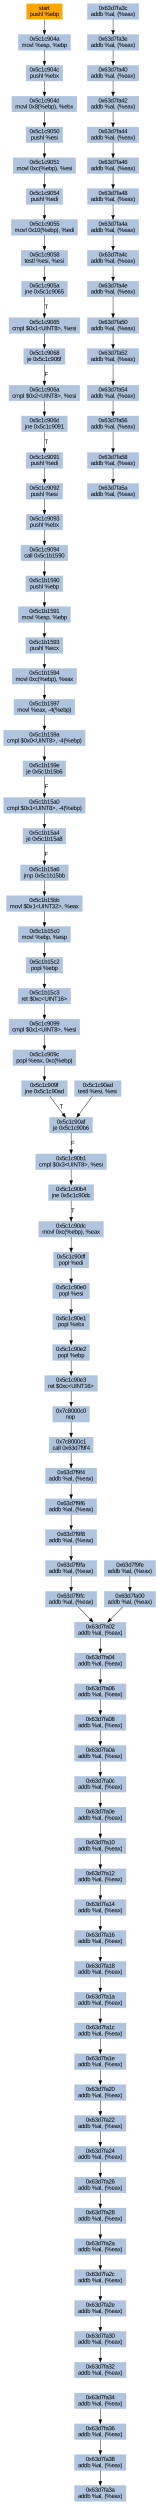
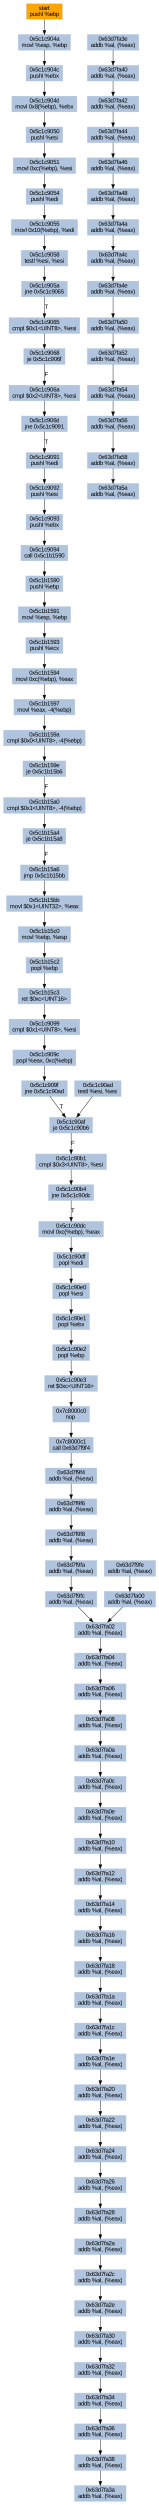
node "0x63d7fa3c addb %al, (%eax)": removed
edge "0x63d7fa32 addb %al, (%eax)" -> "0x63d7fa34 addb %al, (%eax)": added
